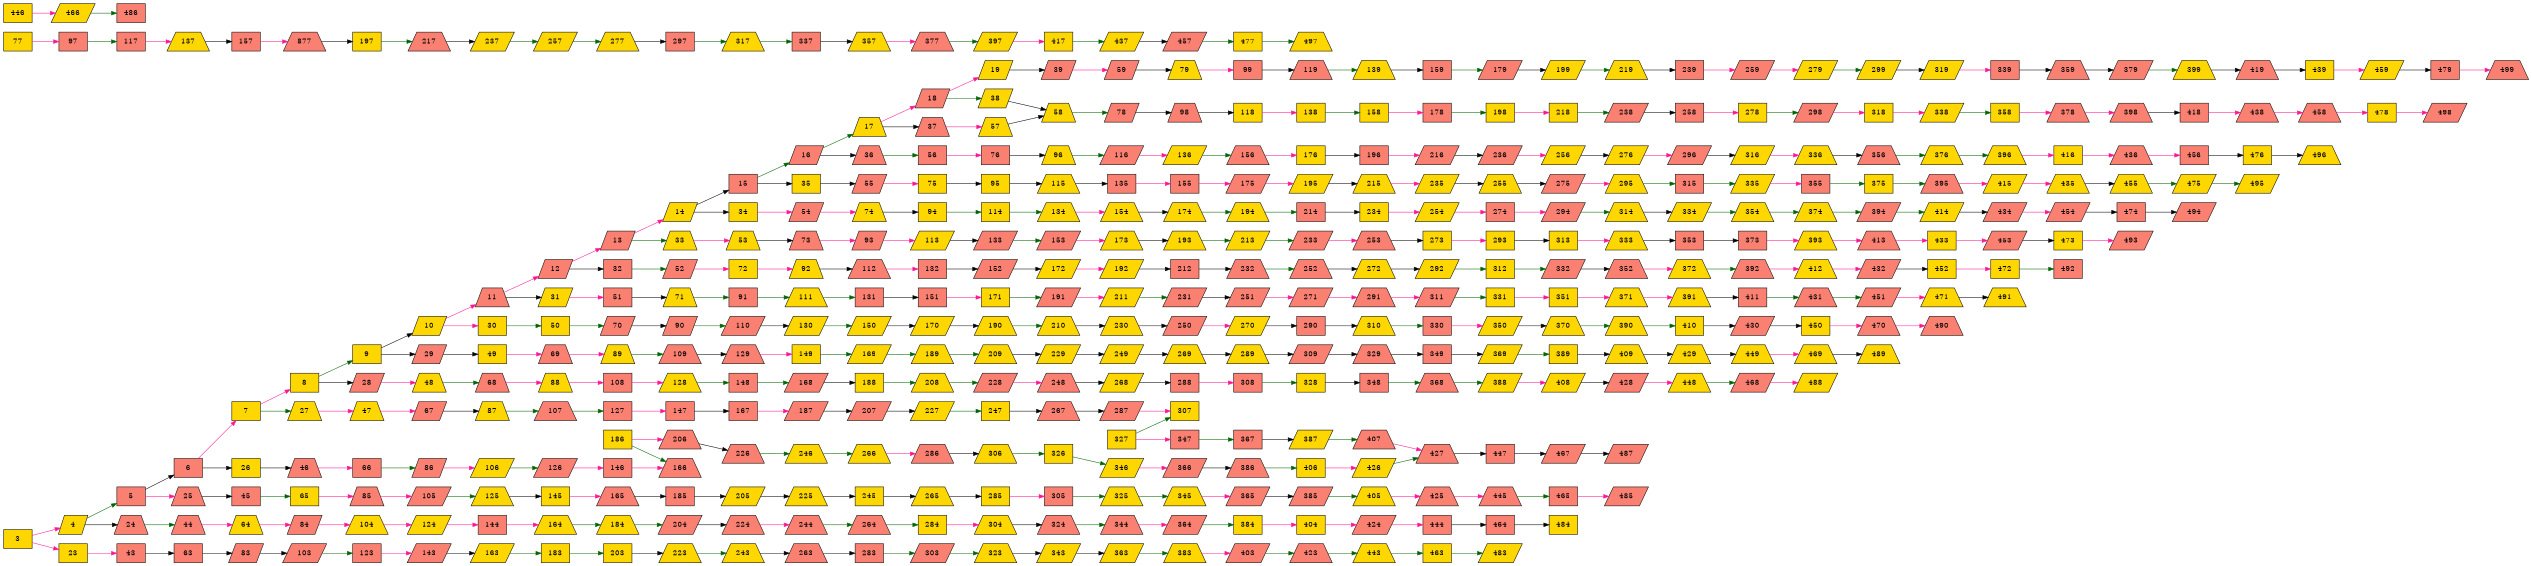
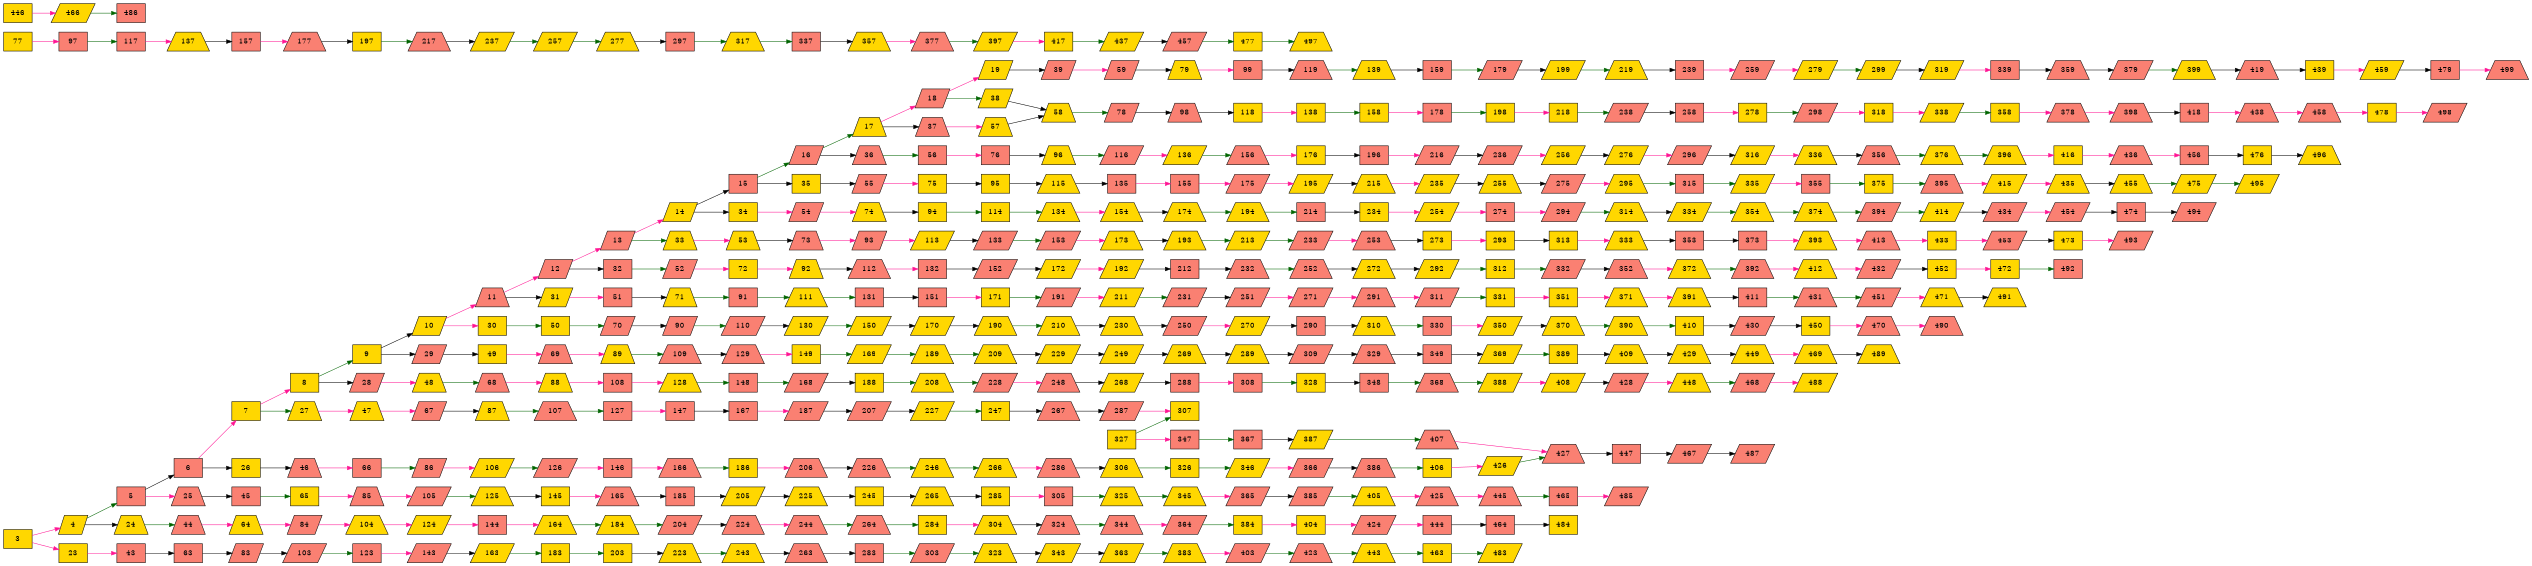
node "877": label "877" -> "177"
edge "186" -> "166": reversed
node "24": fillcolor salmon -> gold
